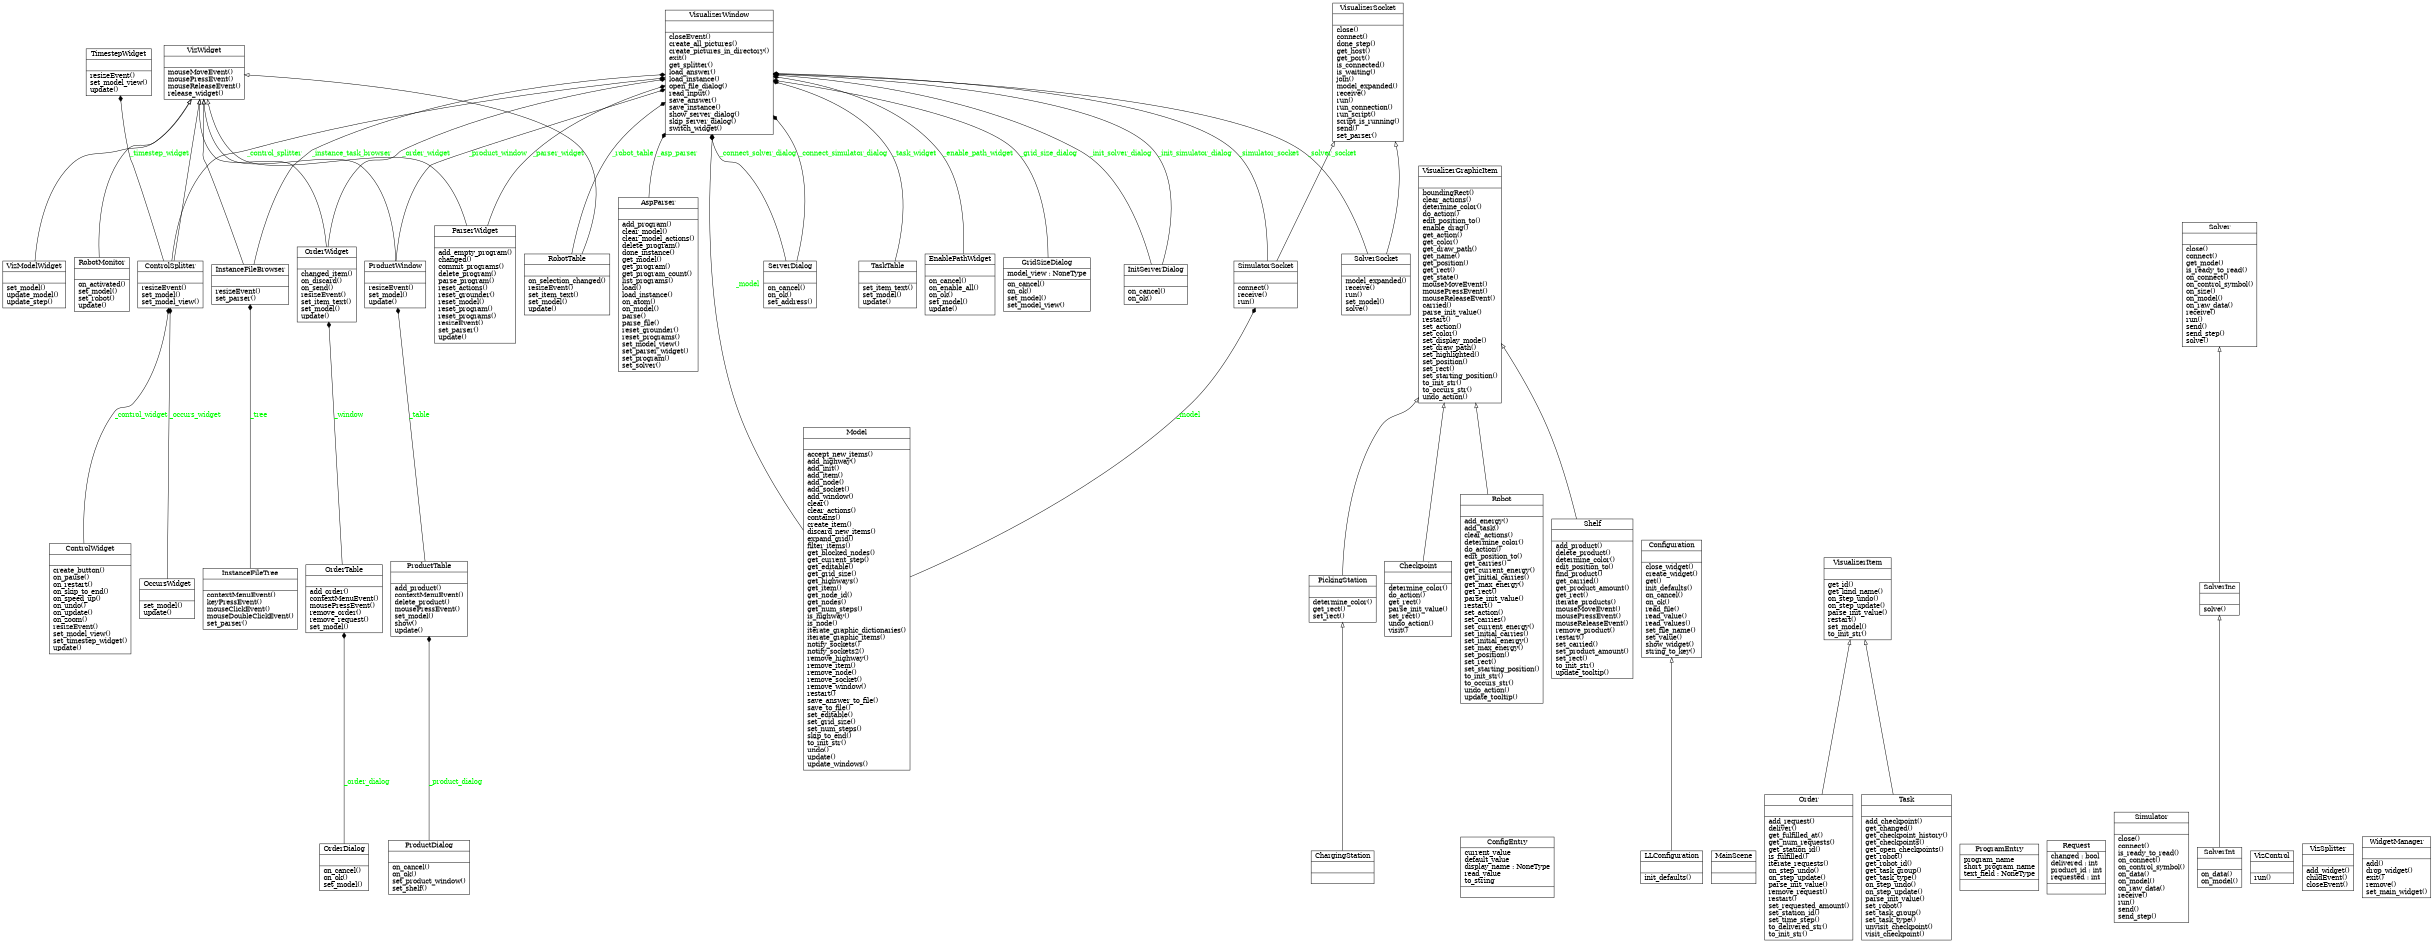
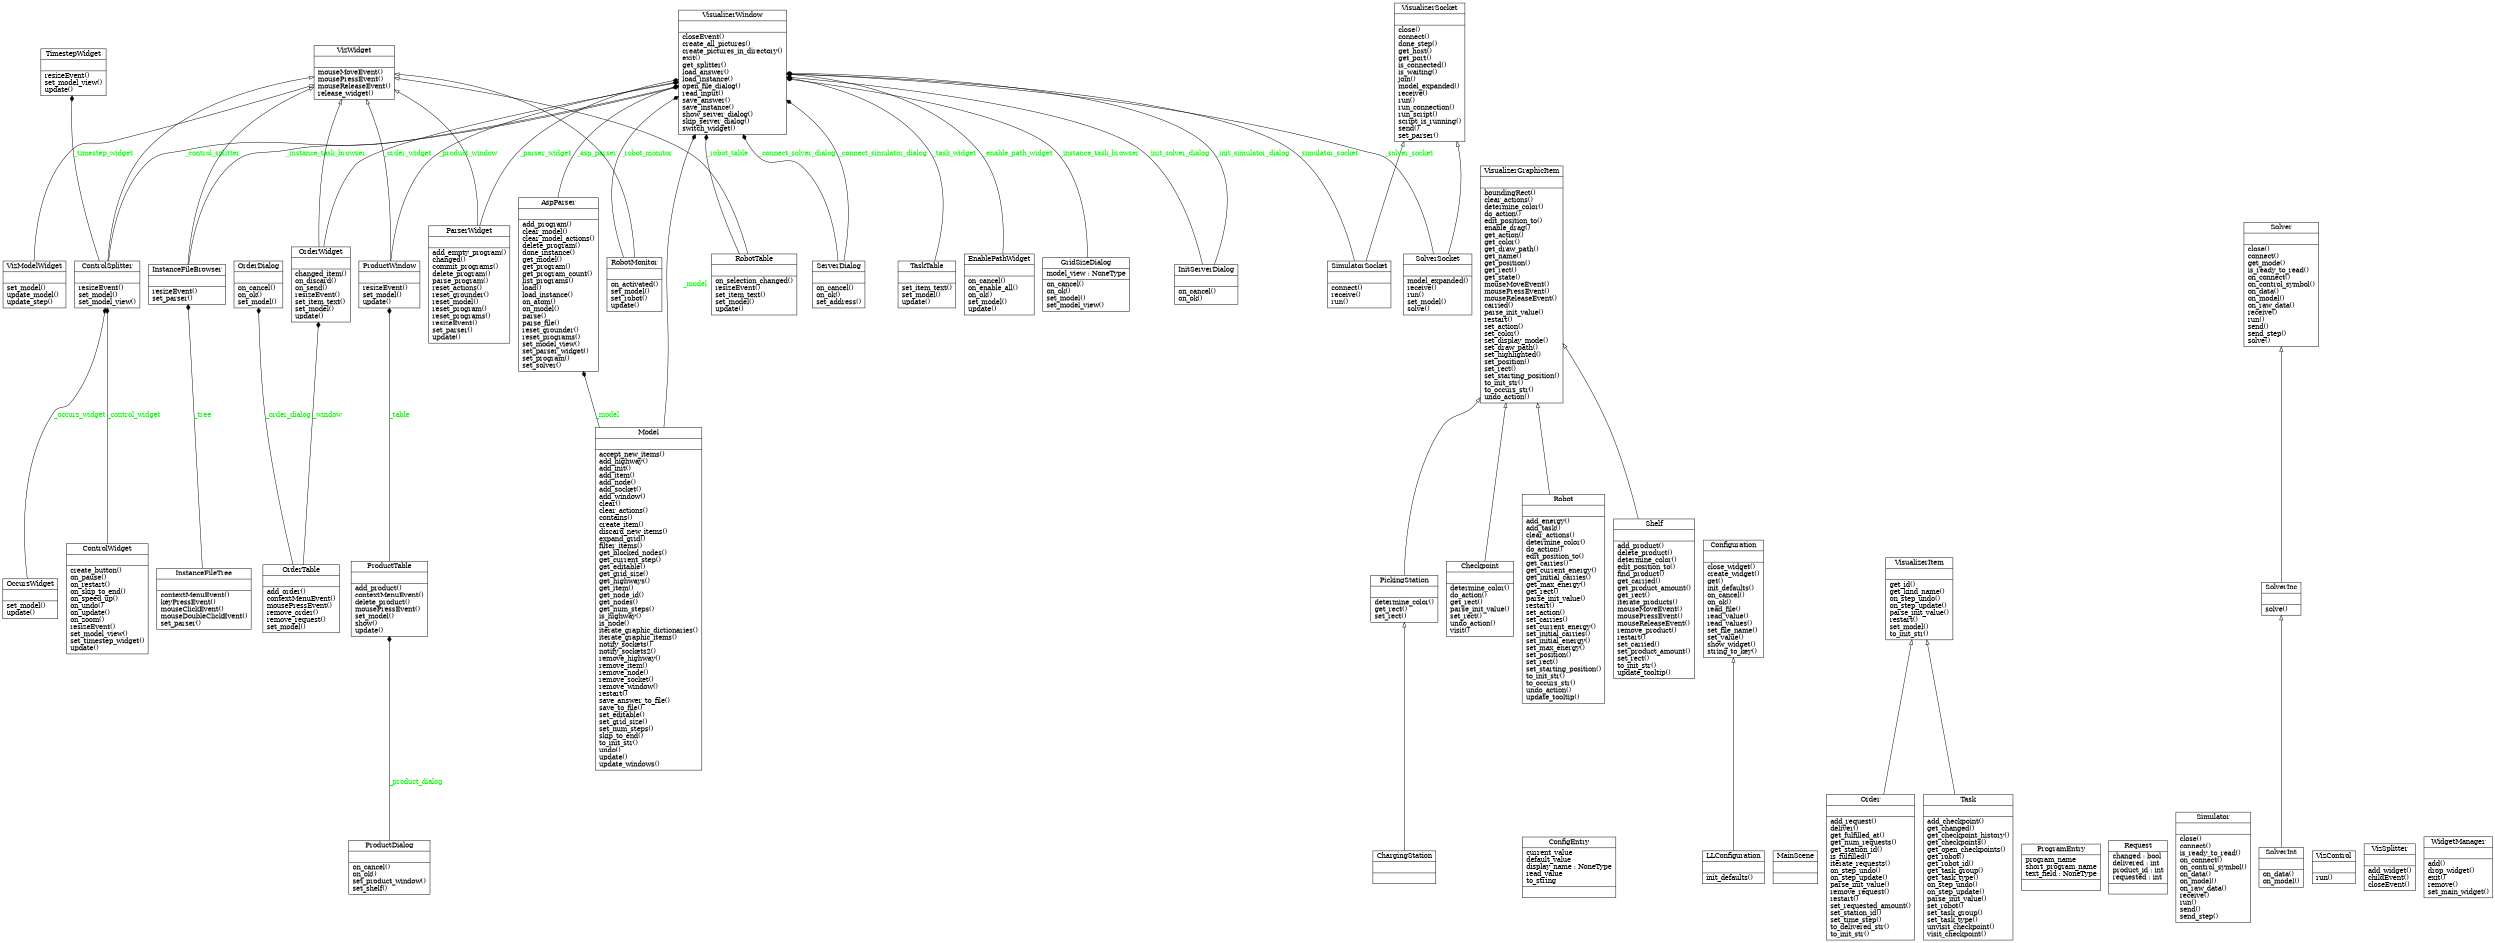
edge "GridSizeDialog" -> "VisualizerWindow": label "_grid_size_dialog" -> "_instance_task_browser"
edge "RobotMonitor" -> "VisualizerWindow": added, label "_robot_monitor"
node "Solver": text "on_size()" -> "on_data()"
edge "Model" -> "SimulatorSocket": now "Model" -> "AspParser"
edge "OrderDialog" -> "OrderTable": reversed
